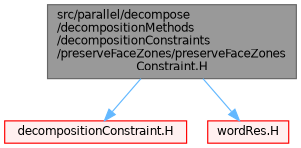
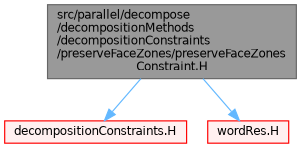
node "decompositionConstraint.H": label "decompositionConstraint.H" -> "decompositionConstraints.H"
